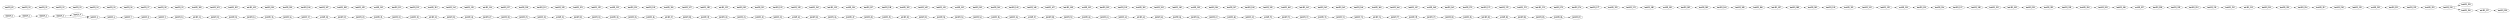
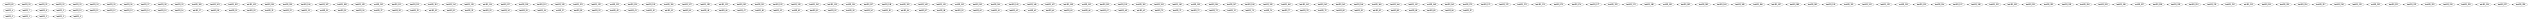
edge "test429_224" -> "test429_226": now "test429_225" -> "test429_226"
node "test429_5": removed
